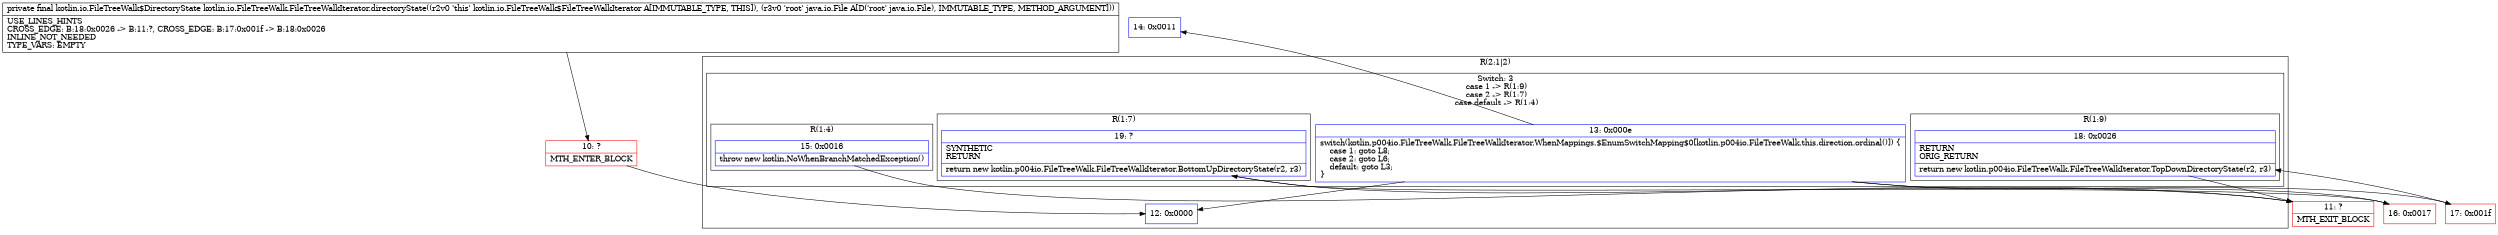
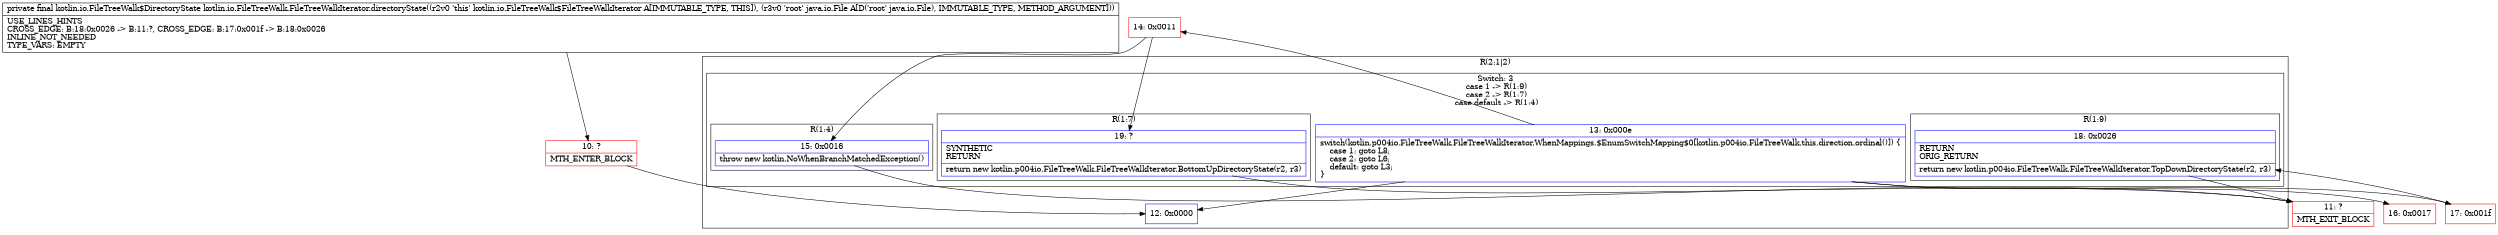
node "14: 0x0011": color blue -> red
edge "14: 0x0011" -> "15: 0x0016": added
edge "16: 0x0017" -> "19: ?": now "14: 0x0011" -> "19: ?"
